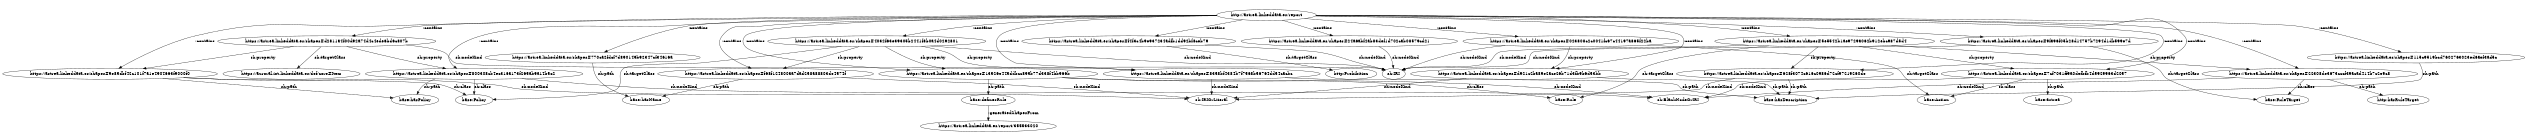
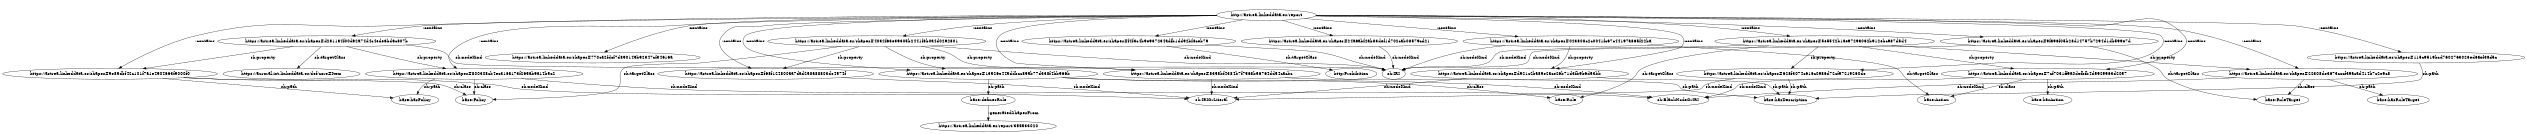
node "base:hasName": removed
node "base:astrea": label "base:astrea" -> "base:hasAction"
node "http:hasRuleTarget": label "http:hasRuleTarget" -> "base:hasRuleTarget"
